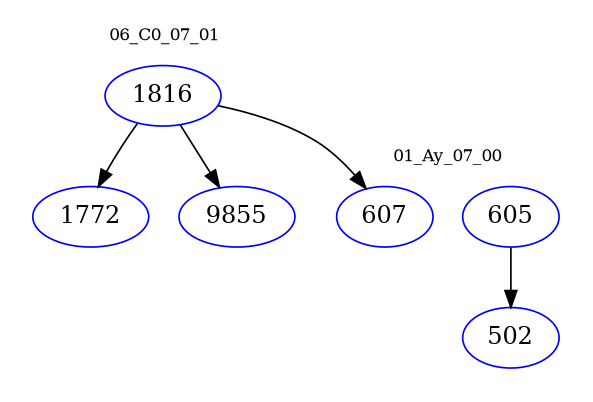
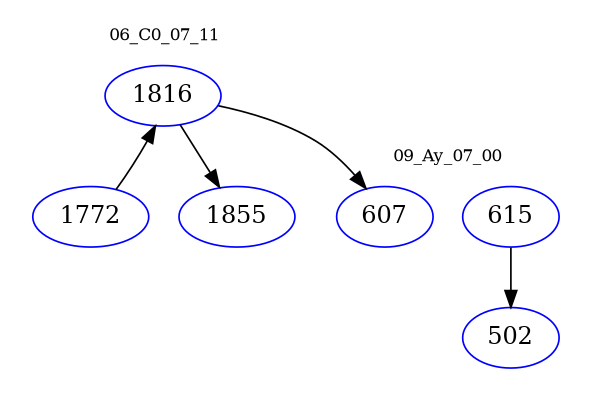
cluster "06_C0_07_01": label "06_C0_07_01" -> "06_C0_07_11"
edge "1816" -> "1772": reversed
cluster "01_Ay_07_00": label "01_Ay_07_00" -> "09_Ay_07_00"
node "9855": label "9855" -> "1855"
node "605": label "605" -> "615"
